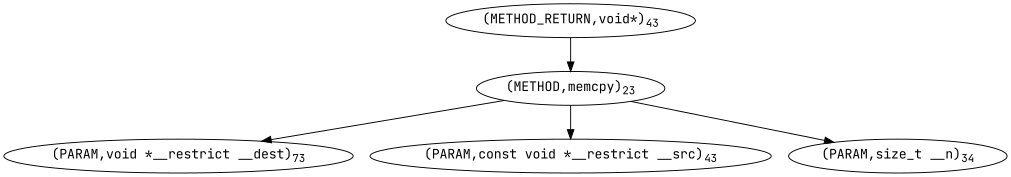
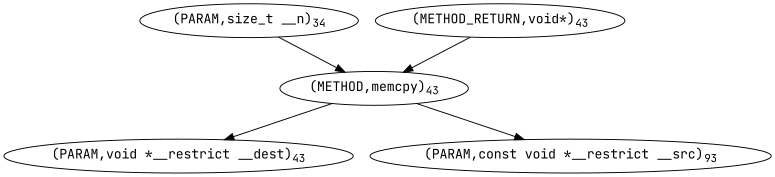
node "(METHOD,memcpy)": text "23" -> "43"
edge "(METHOD,memcpy)" -> "(PARAM,size_t __n)": reversed
node "(PARAM,void *__restrict __dest)": text "73" -> "43"
node "(PARAM,const void *__restrict __src)": text "43" -> "93"
